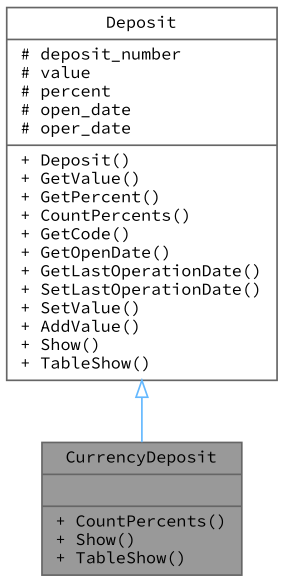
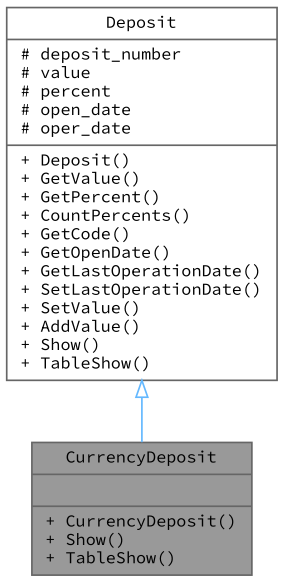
node "CurrencyDeposit": text "+ CountPercents()" -> "+ CurrencyDeposit()"
